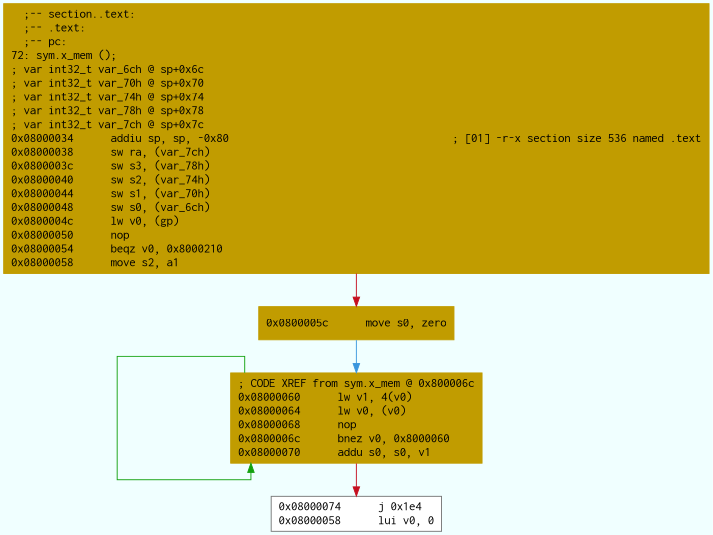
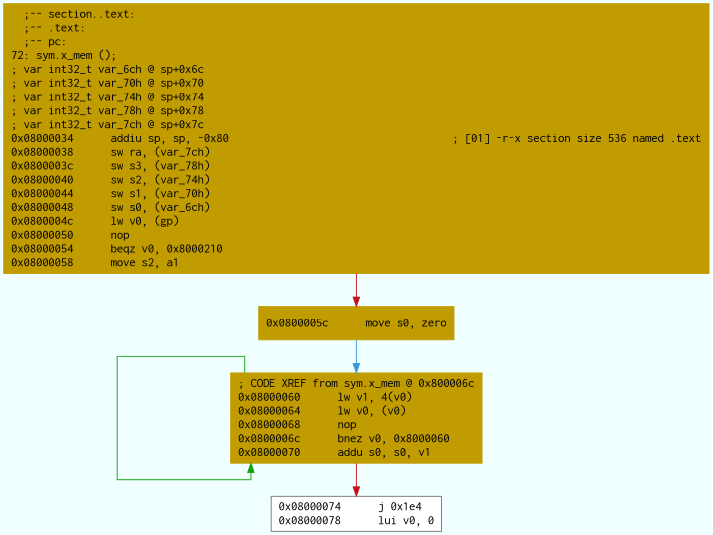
node "0x08000074      j 0x1e4 0x08000058      lui v0, 0": label "0x08000074      j 0x1e4 0x08000058      lui v0, 0" -> "0x08000074      j 0x1e4 0x08000078      lui v0, 0"
